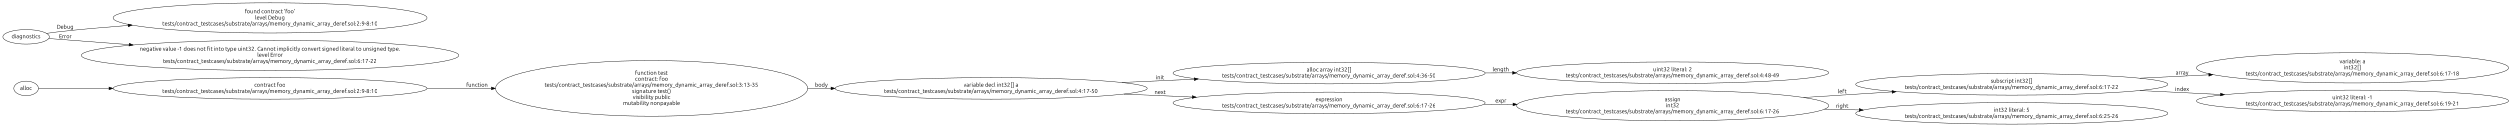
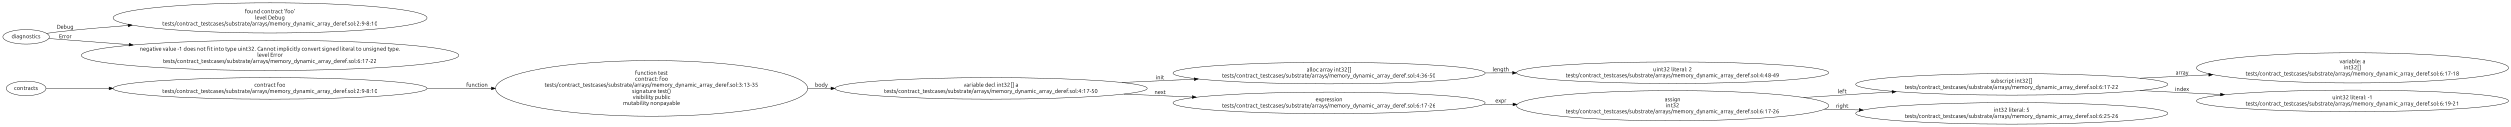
node "alloc": label "alloc" -> "contracts"
